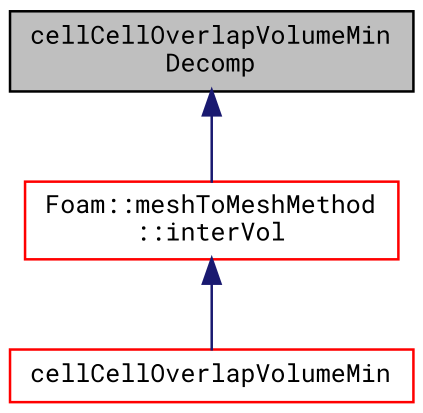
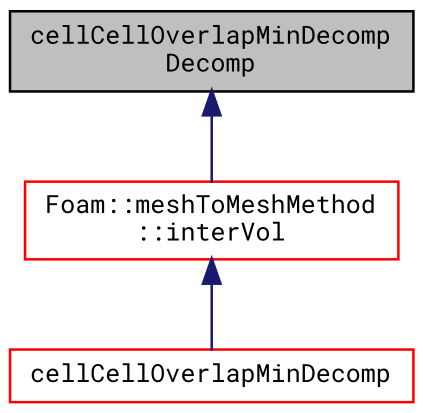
node "cellCellOverlapVolumeMin Decomp": label "cellCellOverlapVolumeMin Decomp" -> "cellCellOverlapMinDecomp Decomp"
node "cellCellOverlapVolumeMin": label "cellCellOverlapVolumeMin" -> "cellCellOverlapMinDecomp"
